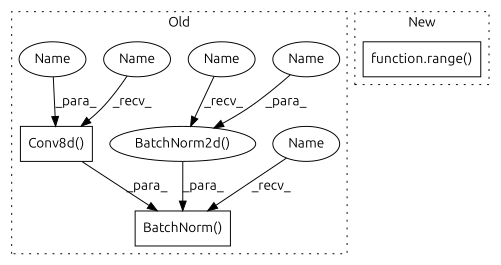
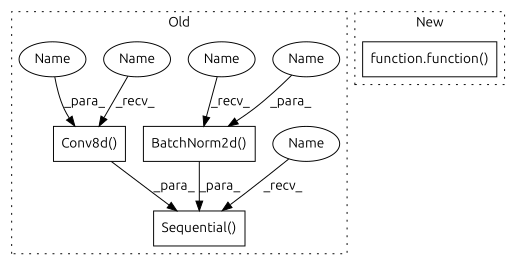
node "function.range()": label "function.range()" -> "function.function()"
node "BatchNorm2d()": shape ellipse -> box
node "BatchNorm()": label "BatchNorm()" -> "Sequential()"
